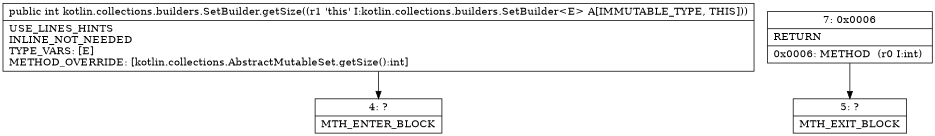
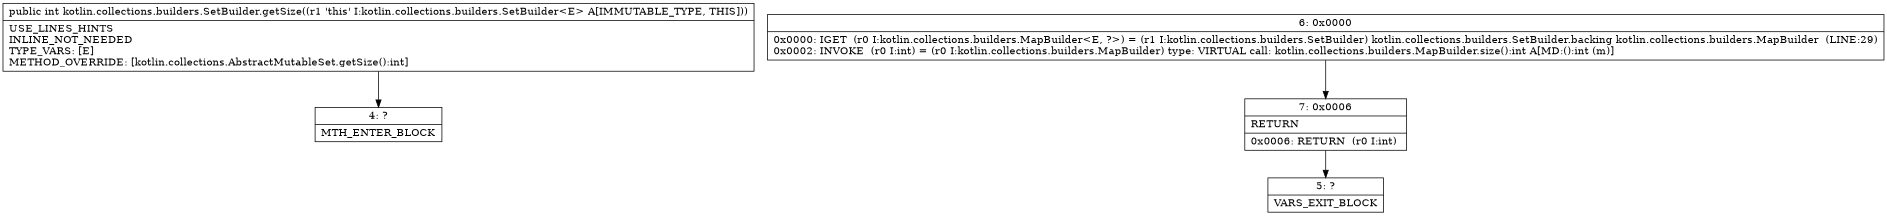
node "6: 0x0000": added
node "7: 0x0006": text "0x0006: METHOD  (r0 I:int)" -> "0x0006: RETURN  (r0 I:int)"
node "5: ?": text "MTH_EXIT_BLOCK" -> "VARS_EXIT_BLOCK"
